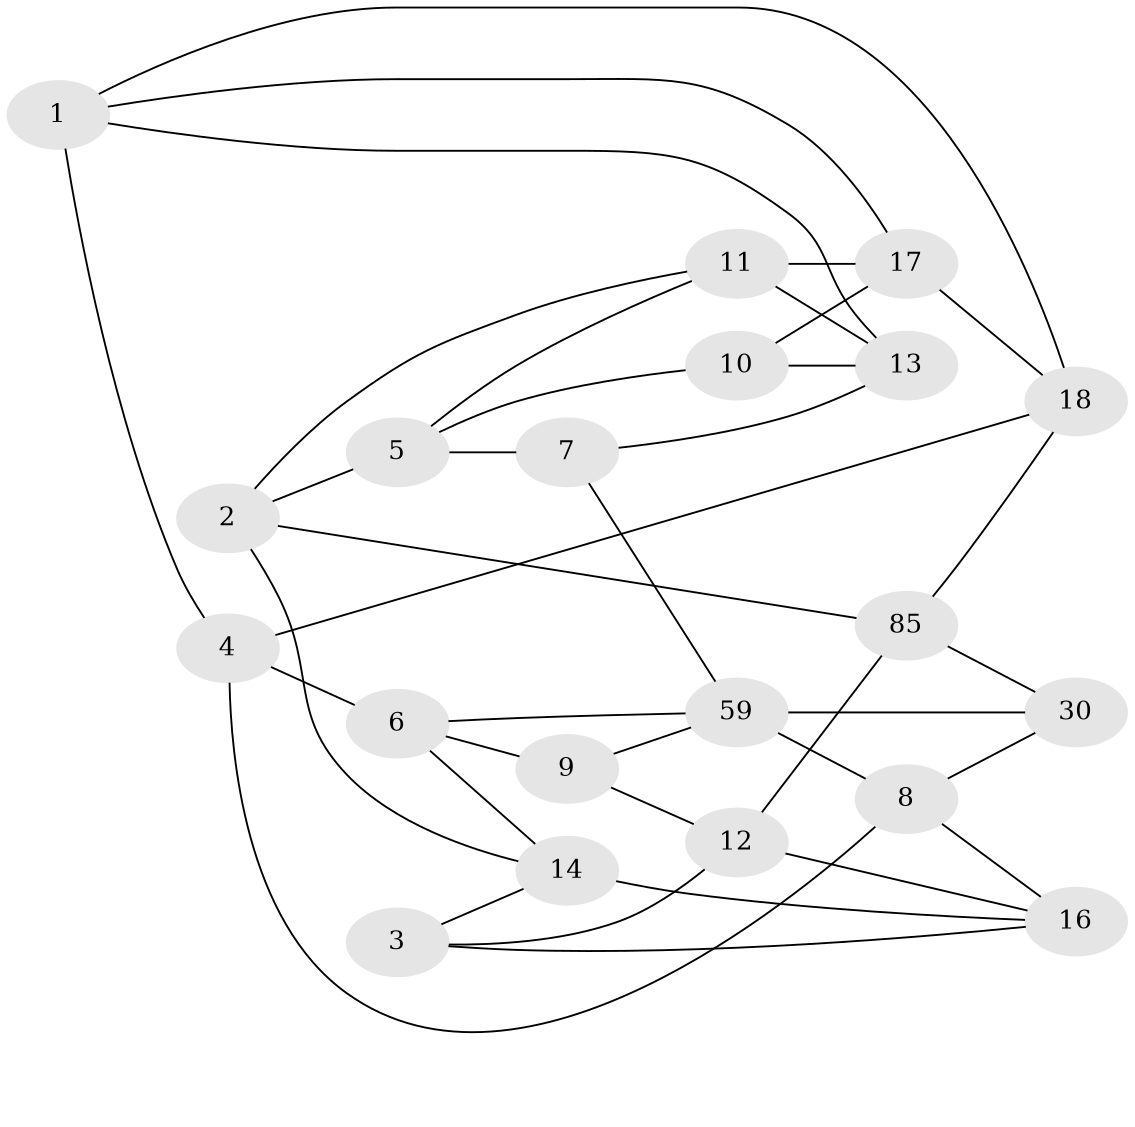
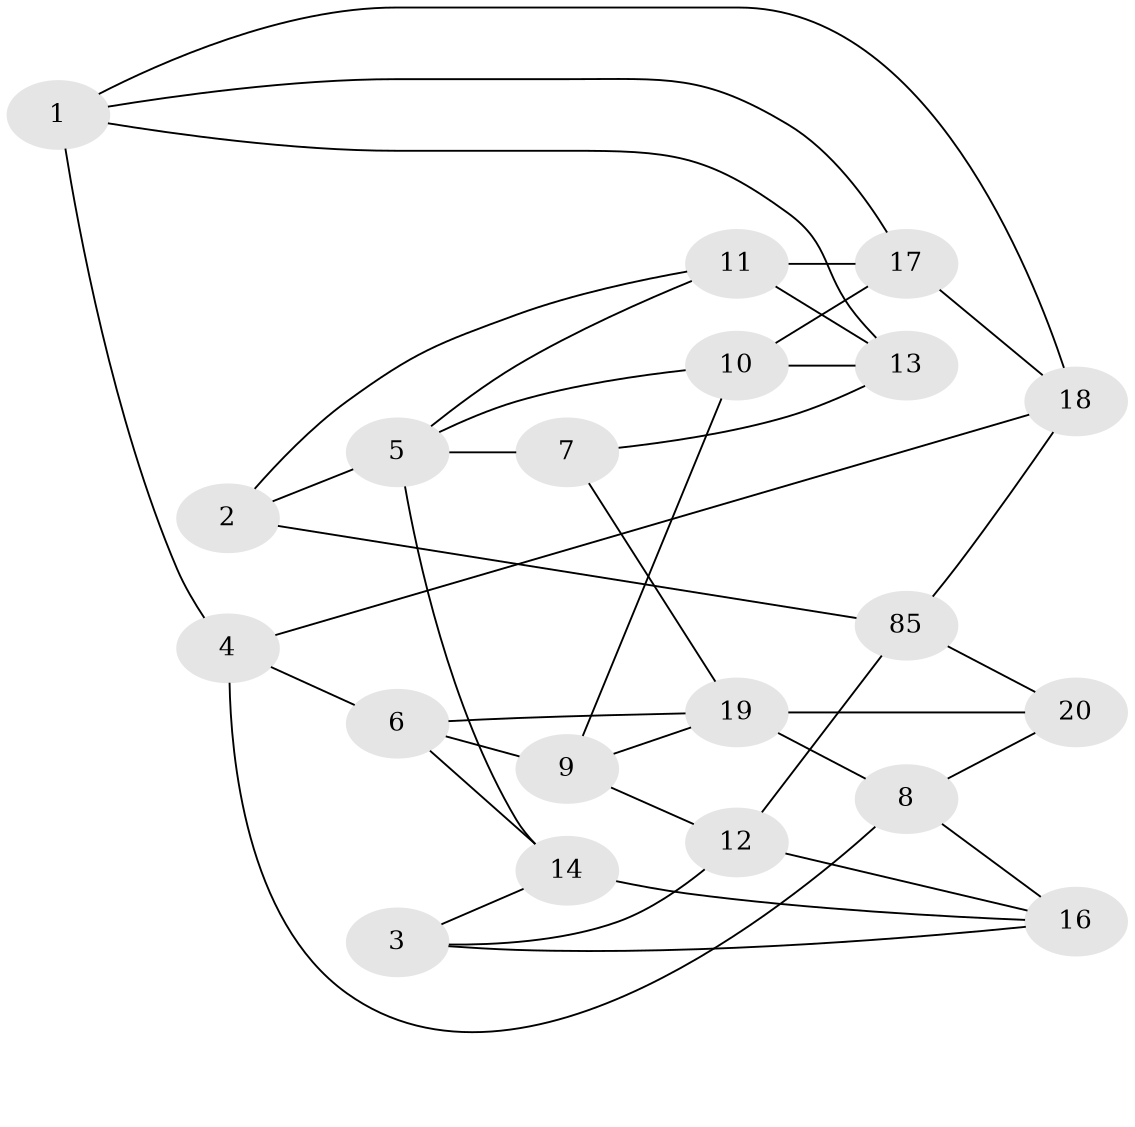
edge "10" -- "9": added
node "59": label "59" -> "19"
node "30": label "30" -> "20"
edge "2" -- "14": now "5" -- "14"
